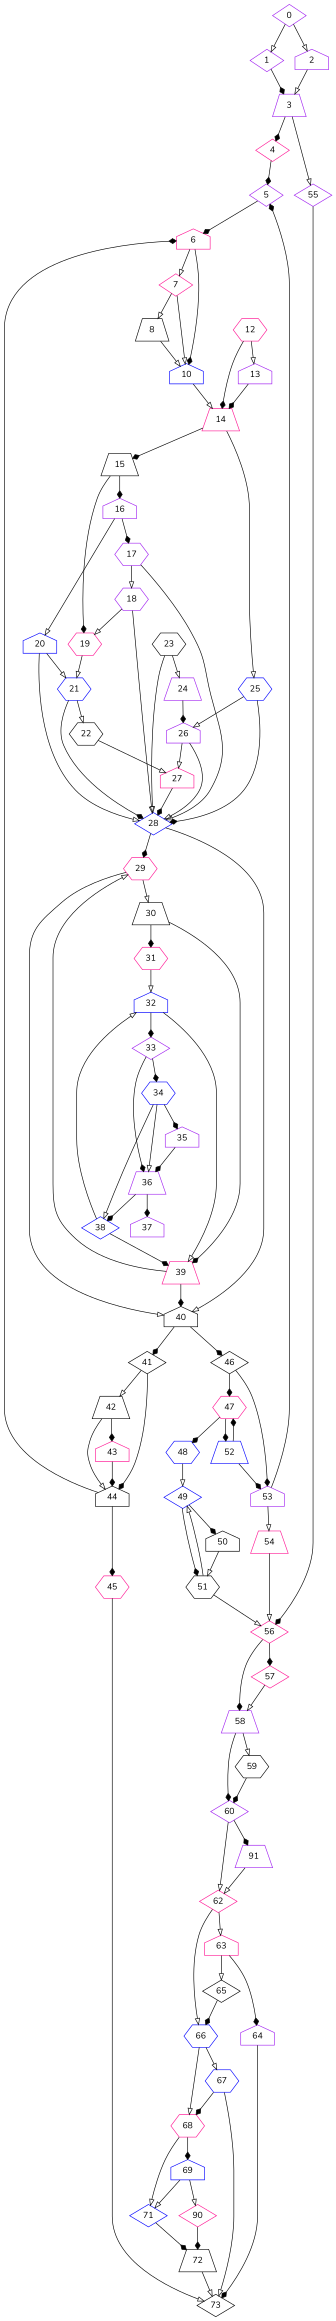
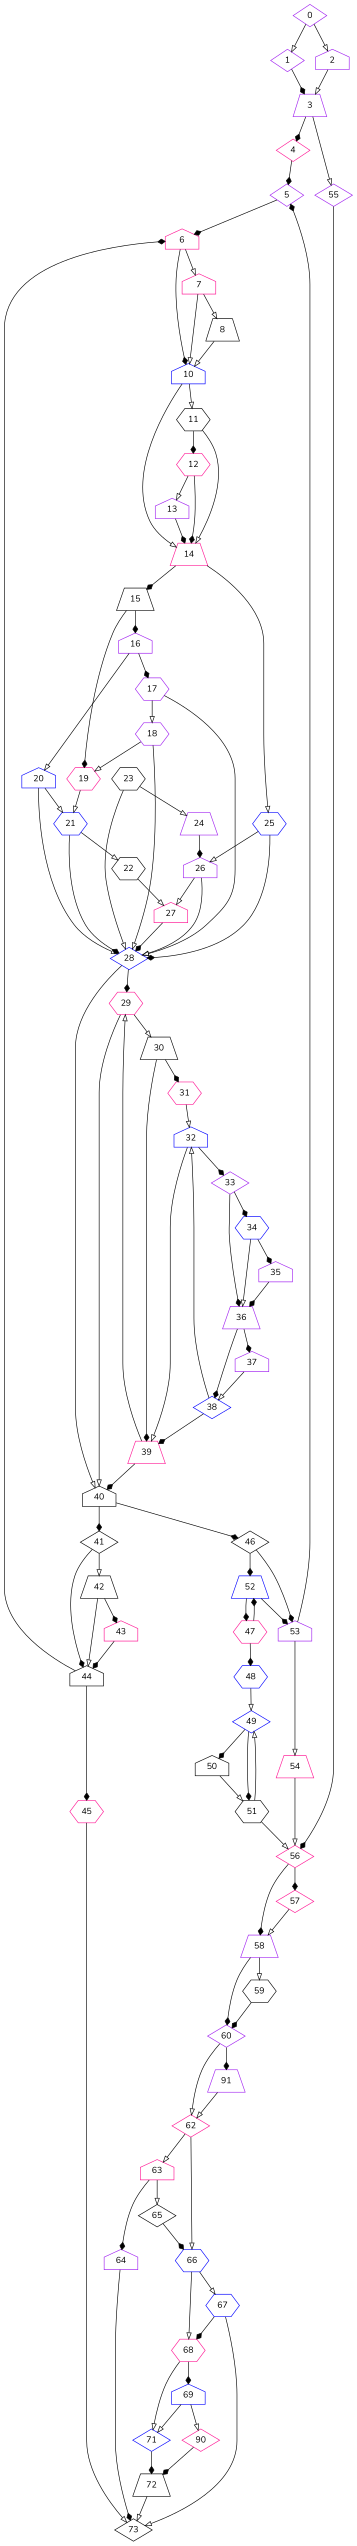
node "7": shape diamond -> house
node "11": added
edge "34" -> "38": now "37" -> "38"
edge "46" -> "47": now "46" -> "52"
